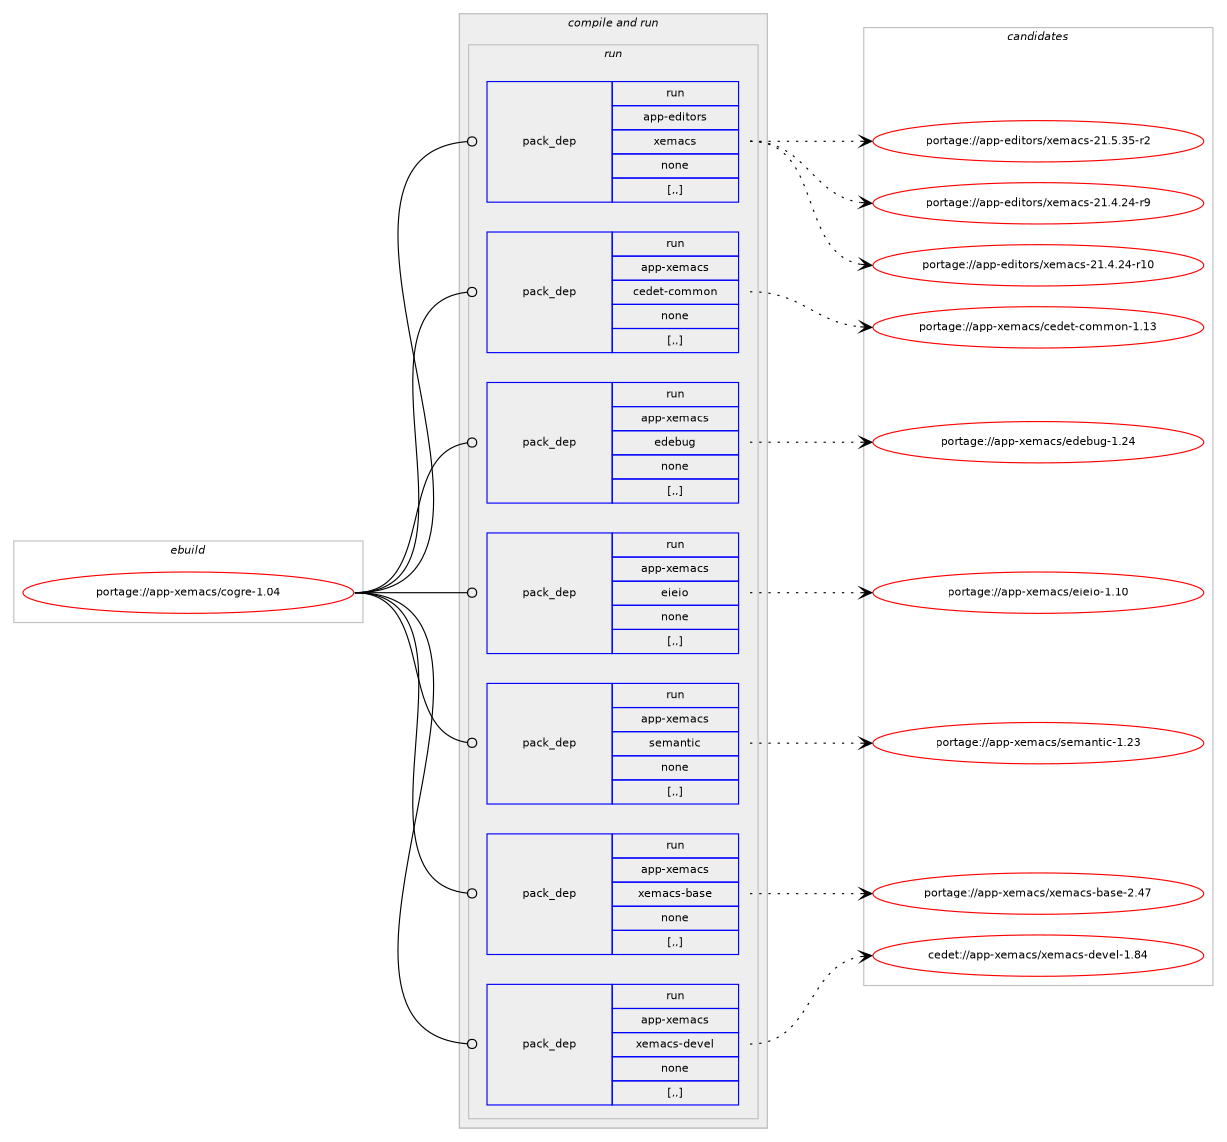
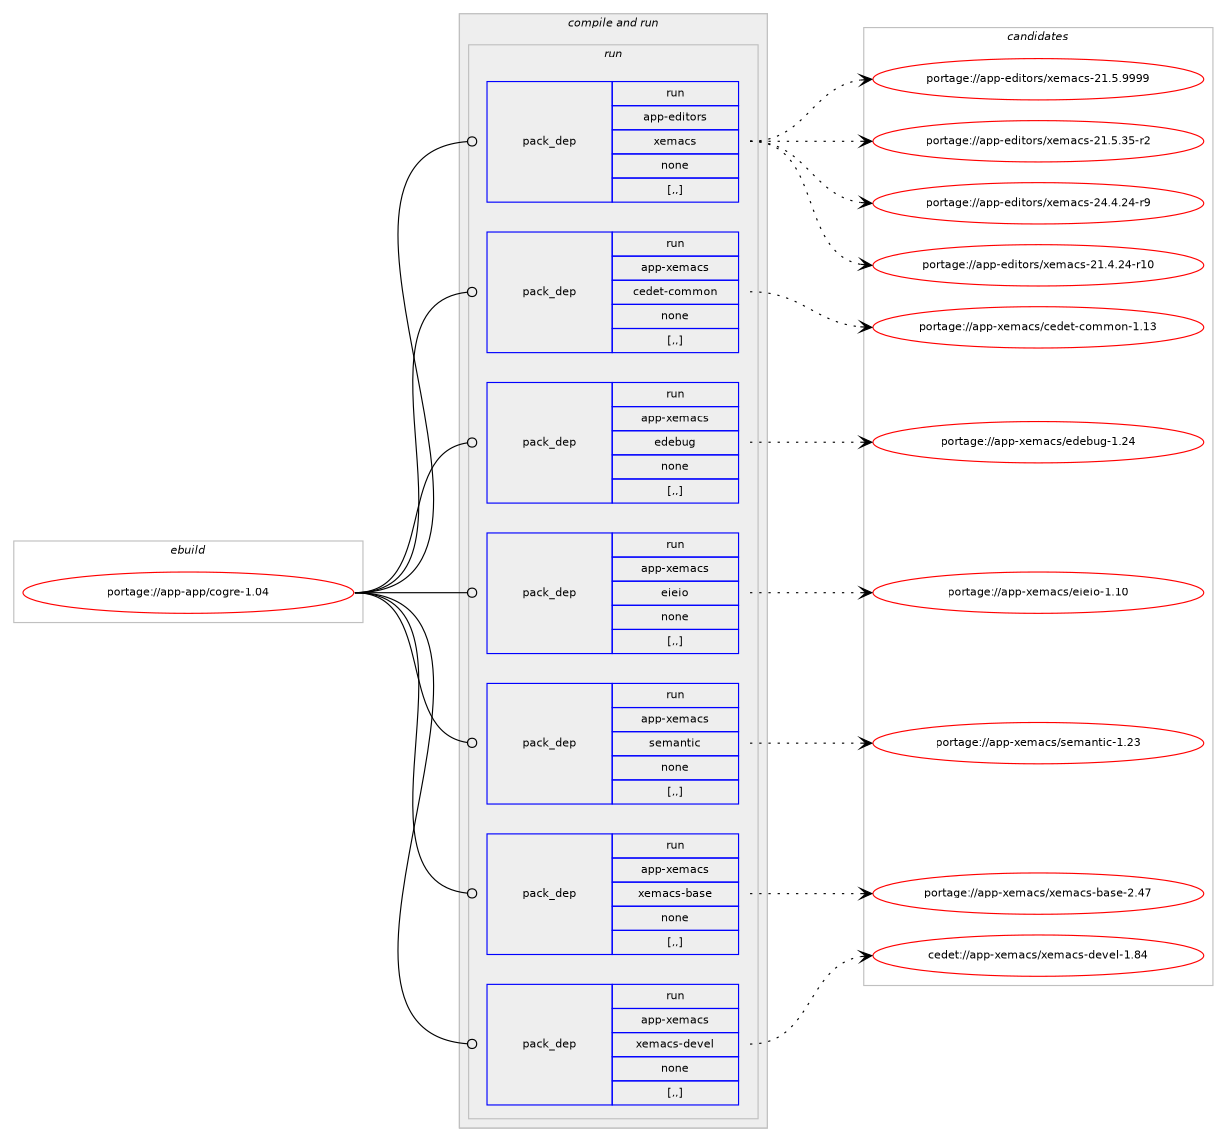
node "portage://app-editors/xemacs-21.5.9999": added
node "portage://app-editors/xemacs-21.4.24-r9": label "portage://app-editors/xemacs-21.4.24-r9" -> "portage://app-editors/xemacs-24.4.24-r9"
node "portage://app-xemacs/cogre-1.04": label "portage://app-xemacs/cogre-1.04" -> "portage://app-app/cogre-1.04"
